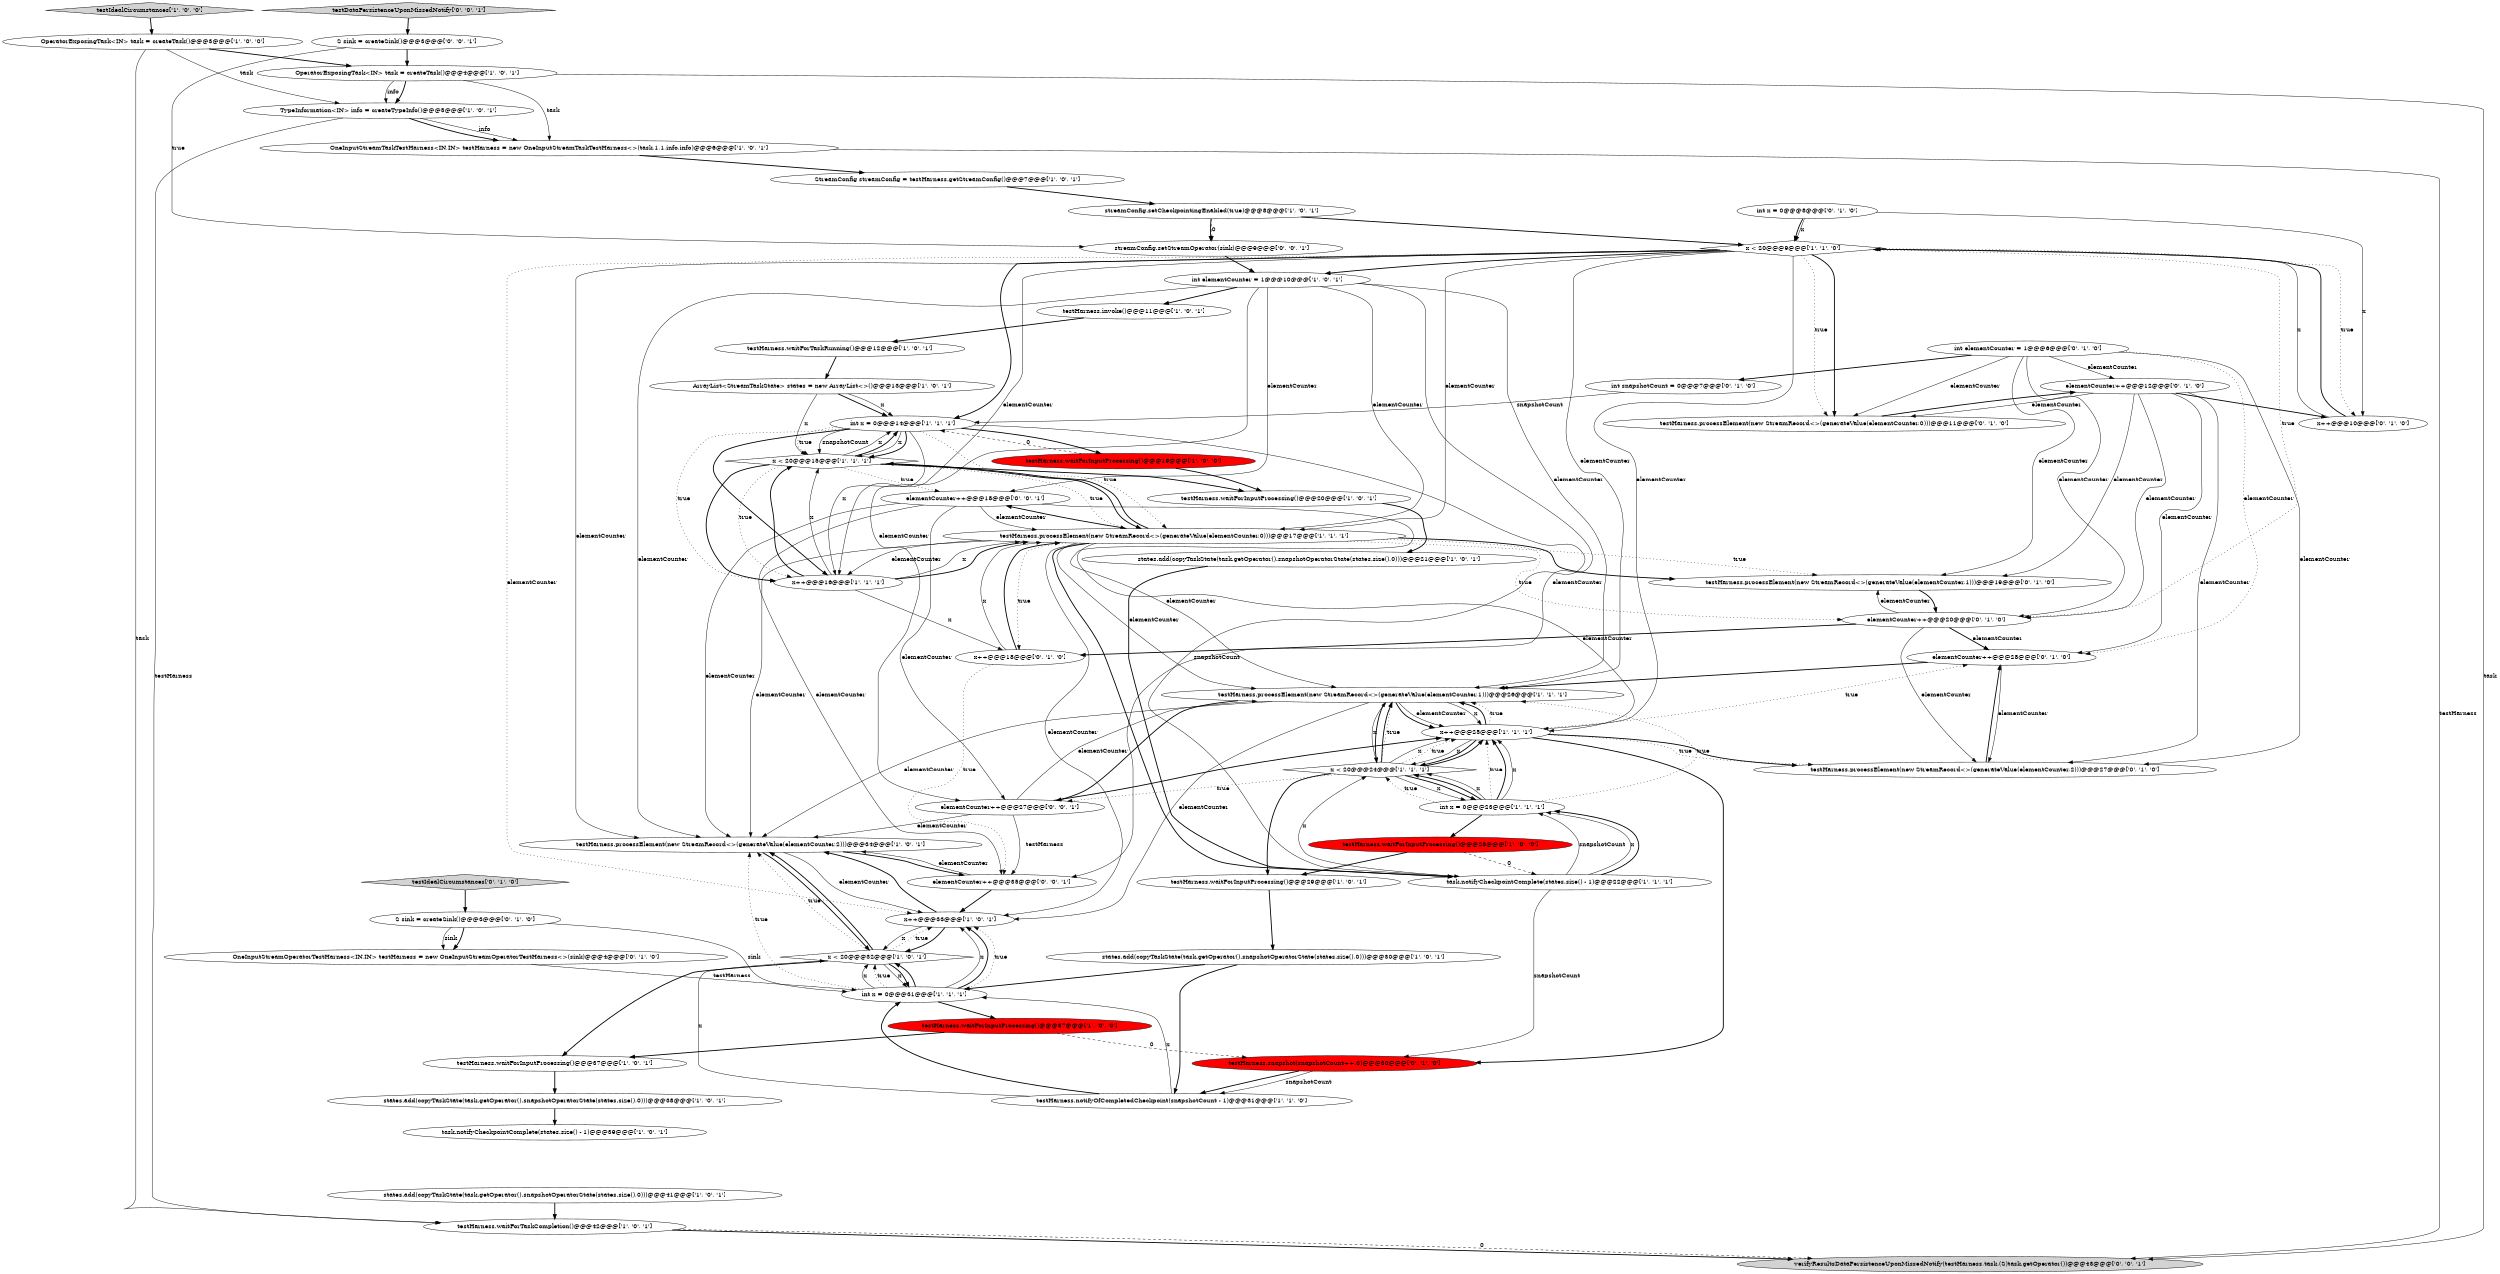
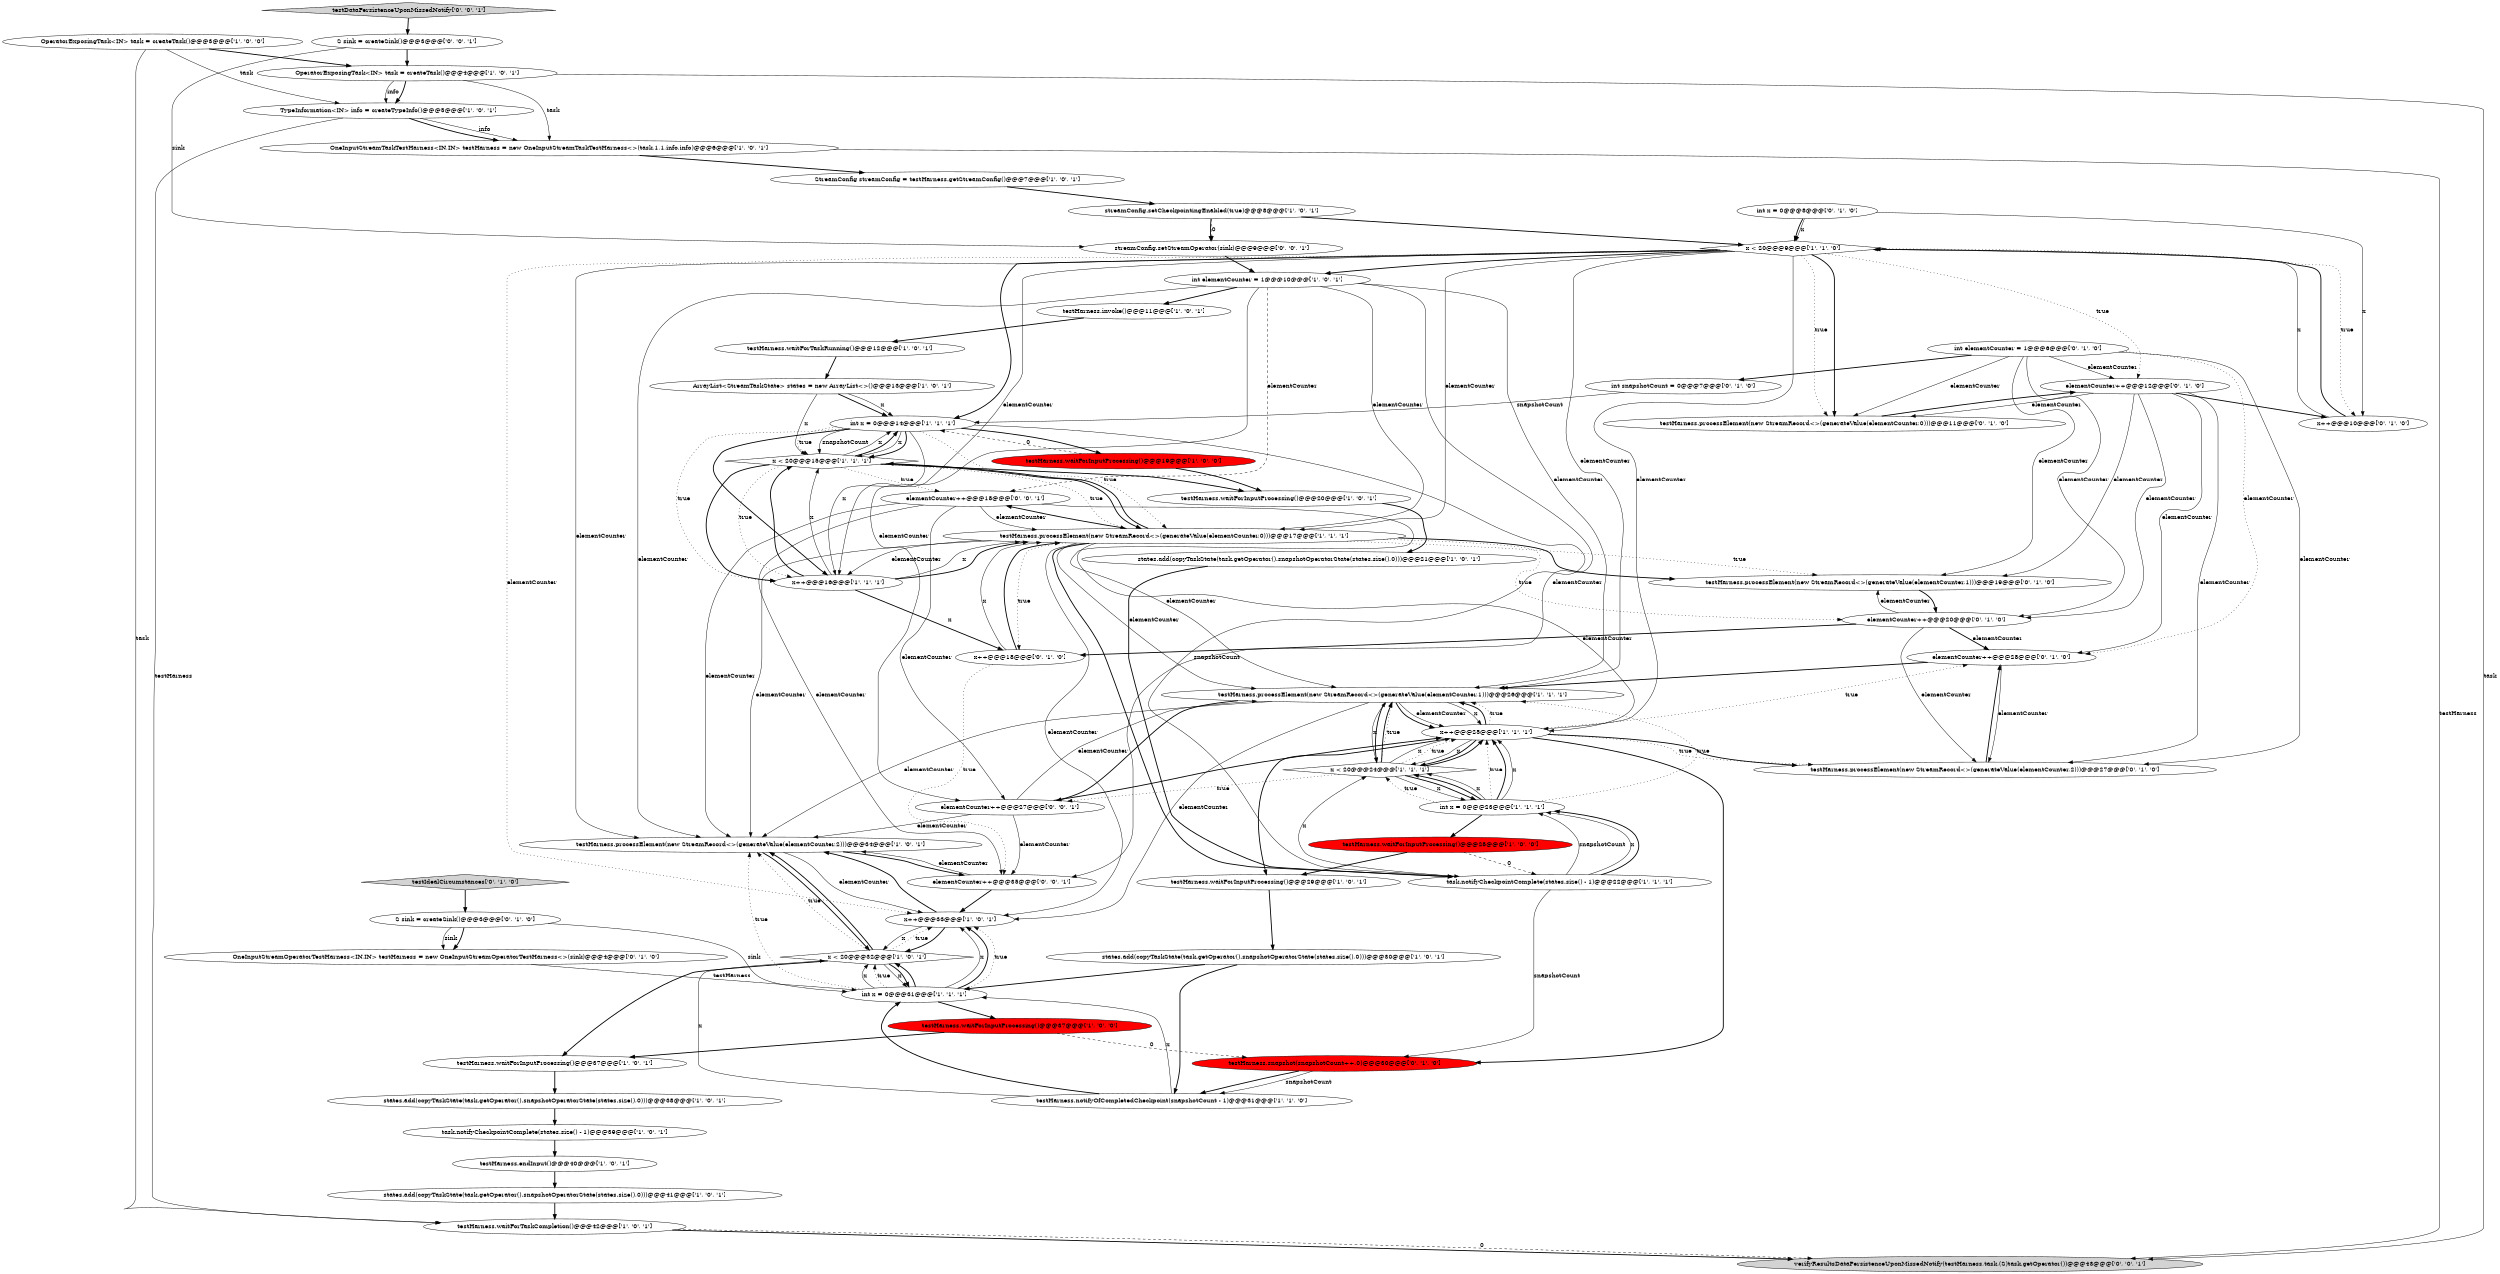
node "testIdealCircumstances['1', '0', '0']": removed
edge "S sink = createSink()@@@3@@@['0', '0', '1']" -> "streamConfig.setStreamOperator(sink)@@@9@@@['0', '0', '1']": label "true" -> "sink"
edge "x < 20@@@9@@@['1', '1', '0']" -> "elementCounter++@@@20@@@['0', '1', '0']": now "x < 20@@@9@@@['1', '1', '0']" -> "elementCounter++@@@12@@@['0', '1', '0']"
edge "int elementCounter = 1@@@10@@@['1', '0', '1']" -> "elementCounter++@@@18@@@['0', '0', '1']": style solid -> dashed
edge "x++@@@16@@@['1', '1', '1']" -> "x++@@@18@@@['0', '1', '0']": style solid -> bold
edge "x < 20@@@24@@@['1', '1', '1']" -> "testHarness.waitForInputProcessing()@@@29@@@['1', '0', '1']": now "x++@@@25@@@['1', '1', '1']" -> "testHarness.waitForInputProcessing()@@@29@@@['1', '0', '1']"
edge "elementCounter++@@@27@@@['0', '0', '1']" -> "elementCounter++@@@35@@@['0', '0', '1']": label "testHarness" -> "elementCounter"
node "testHarness.endInput()@@@40@@@['1', '0', '1']": added
